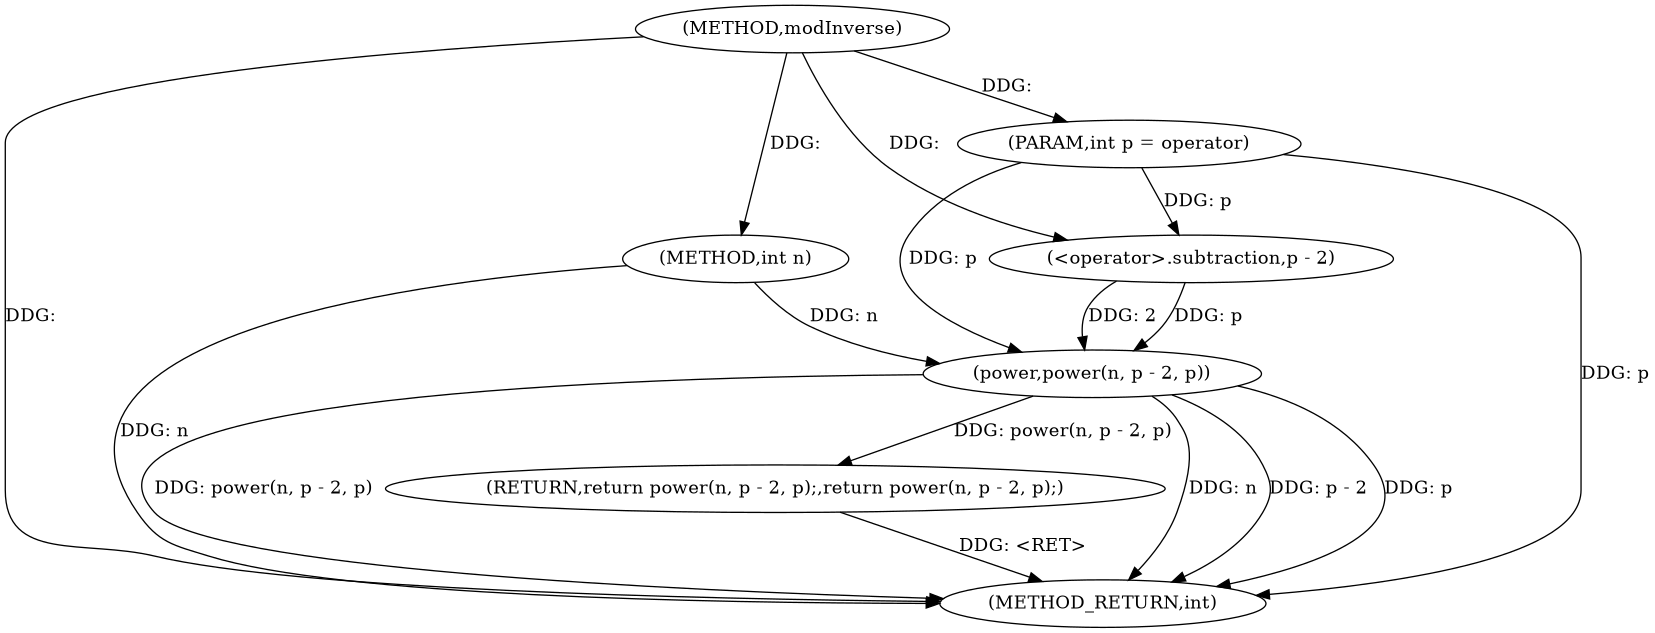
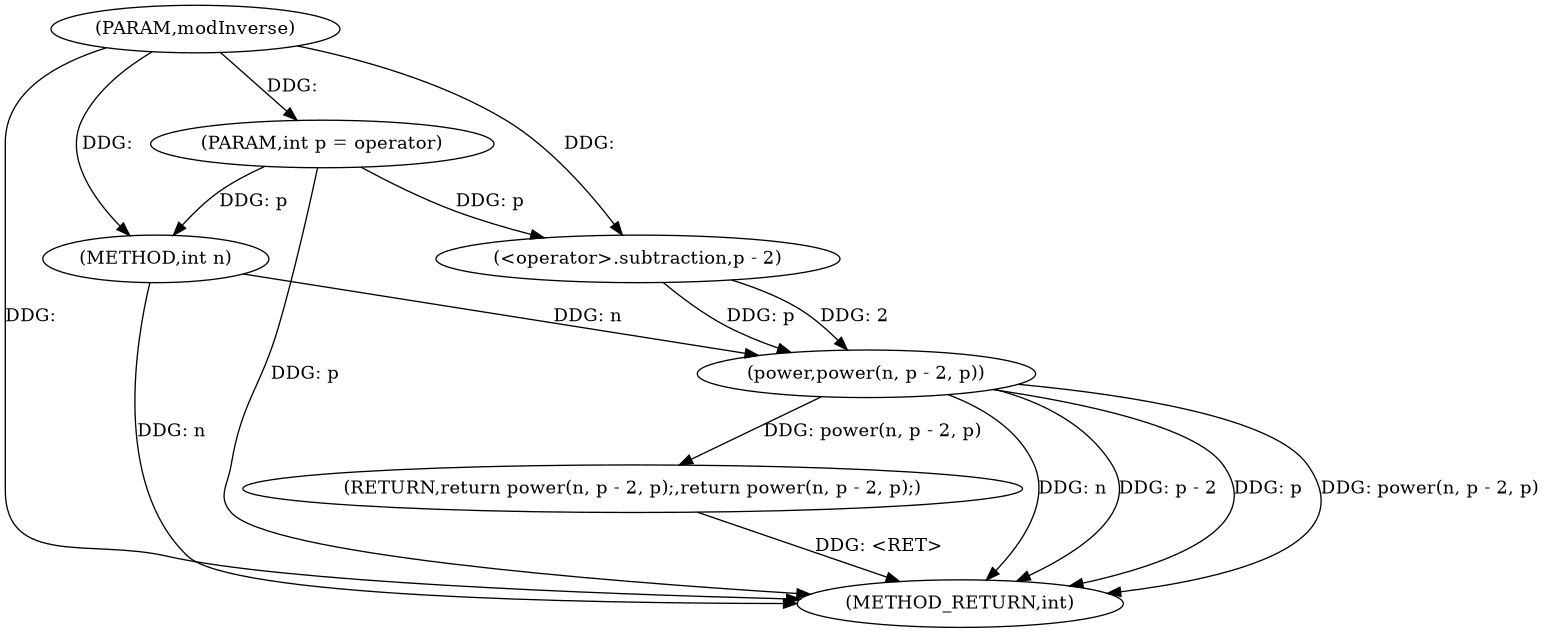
node "(METHOD,modInverse)": label "(METHOD,modInverse)" -> "(PARAM,modInverse)"
edge "(PARAM,int p = operator)" -> "(power,power(n, p - 2, p))": now "(PARAM,int p = operator)" -> "(METHOD,int n)"
